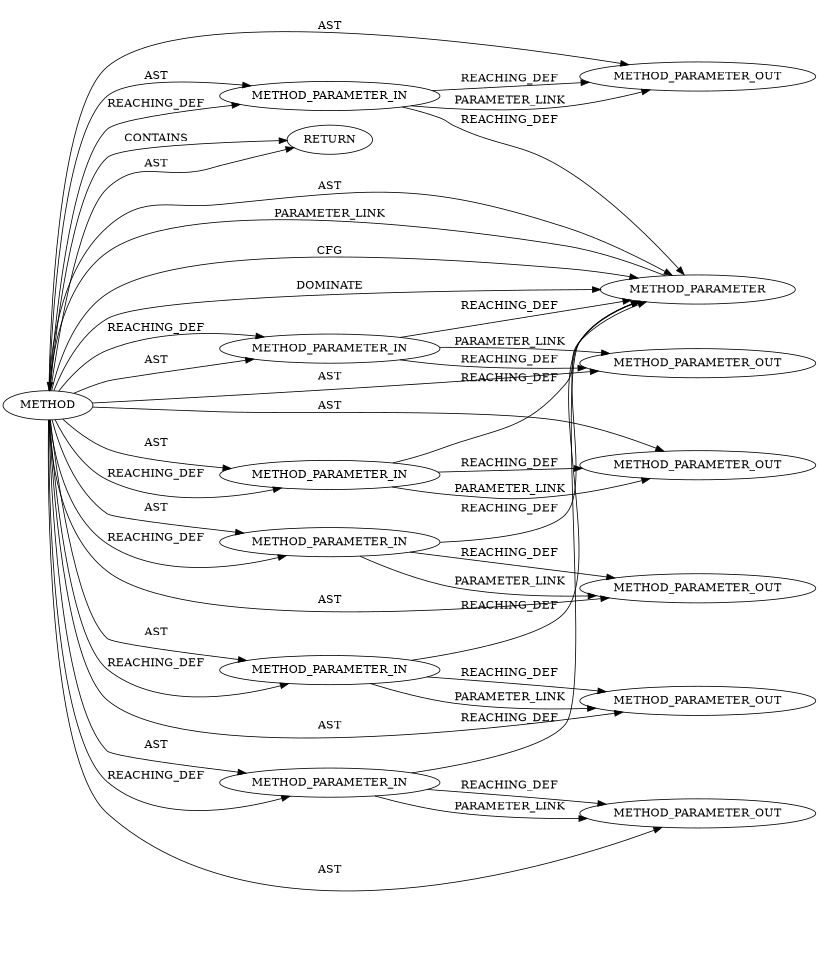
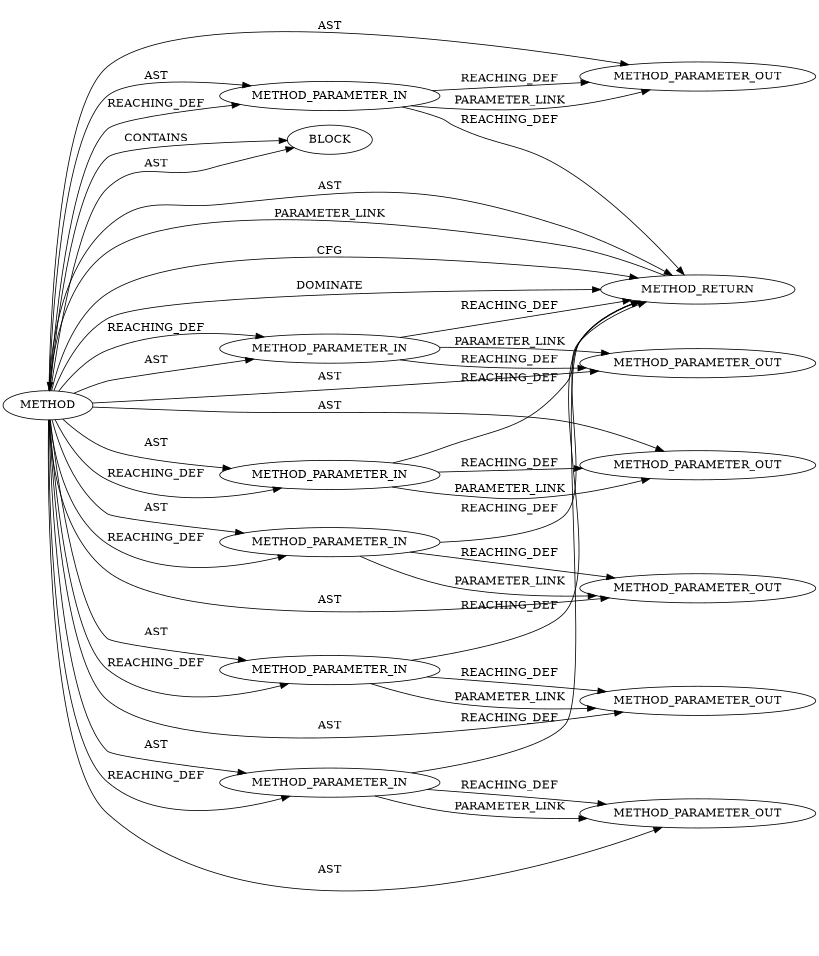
node "RETURN": label "RETURN" -> "BLOCK"
node "METHOD_PARAMETER": label "METHOD_PARAMETER" -> "METHOD_RETURN"
